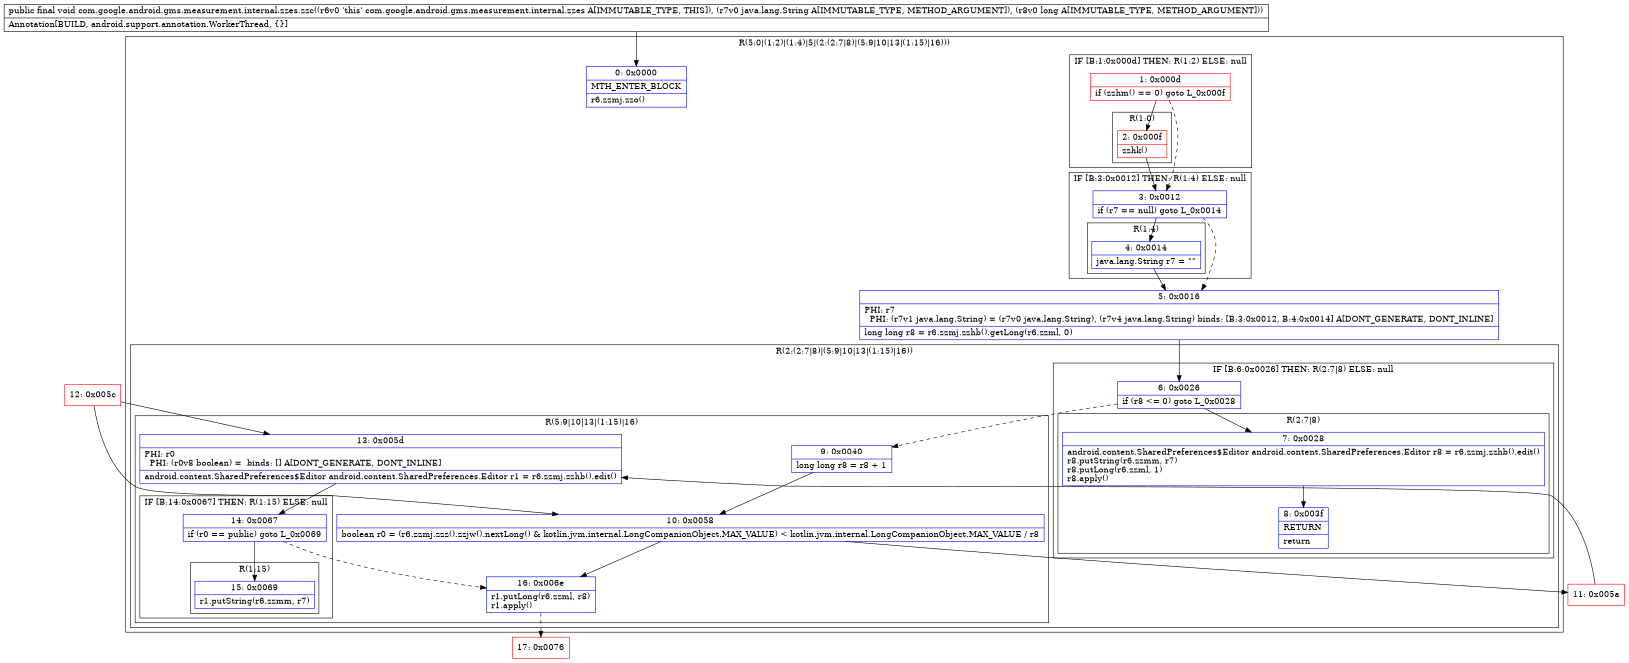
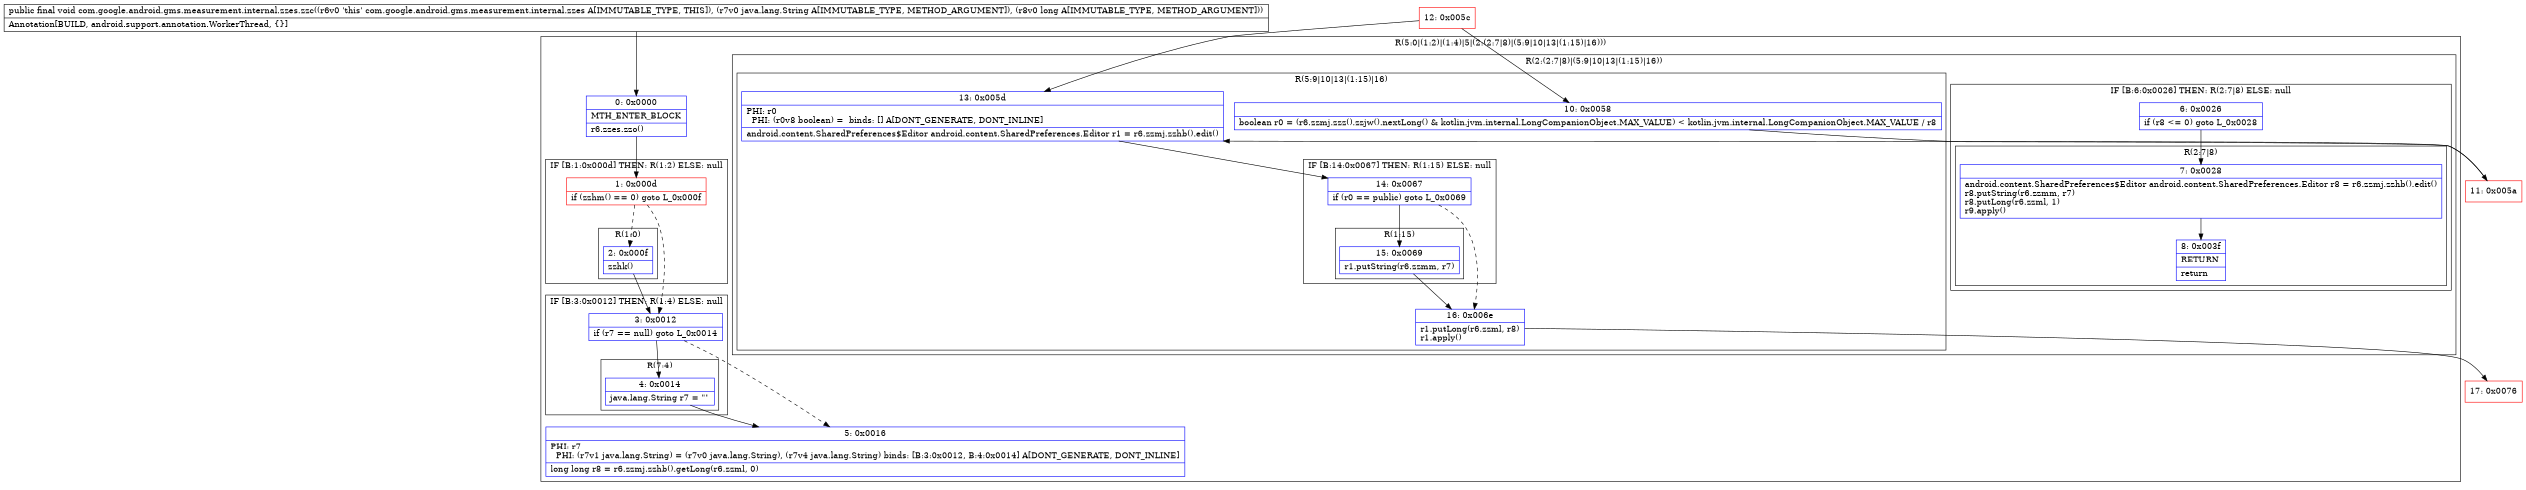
node "0: 0x0000": text "r6.zzmj.zzo()" -> "r6.zzes.zzo()"
edge "1: 0x000d" -> "2: 0x000f": style solid -> dashed
node "2: 0x000f": color red -> blue
edge "0: 0x0000" -> "1: 0x000d": added
cluster "R(1:4)": label "R(1:4)" -> "R(7:4)"
edge "5: 0x0016" -> "6: 0x0026": removed
node "9: 0x0040": removed
node "7: 0x0028": text "r8.apply()" -> "r9.apply()"
edge "10: 0x0058" -> "16: 0x006e": now "15: 0x0069" -> "16: 0x006e"
edge "16: 0x006e" -> "17: 0x0076": style dashed -> solid
